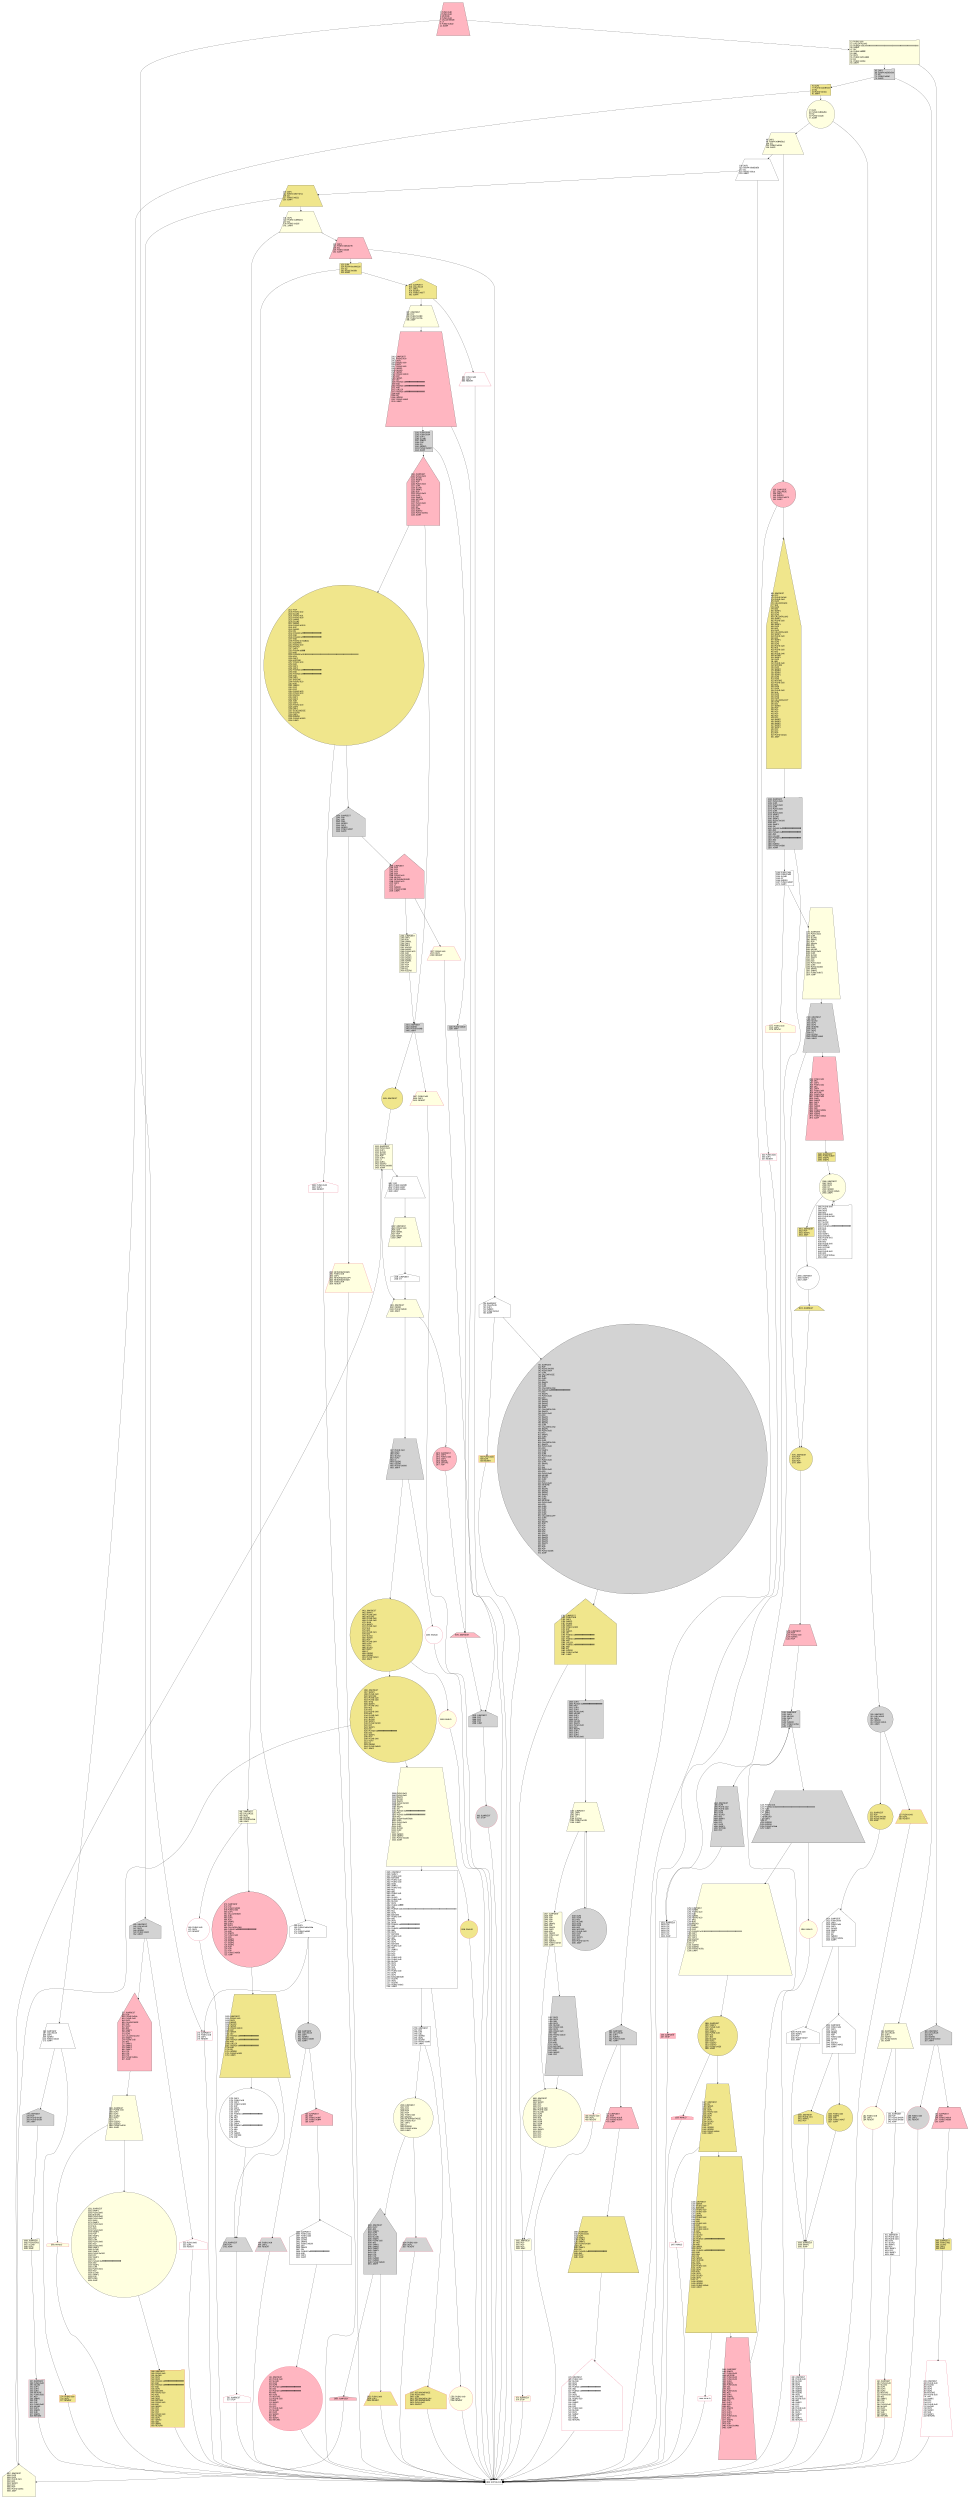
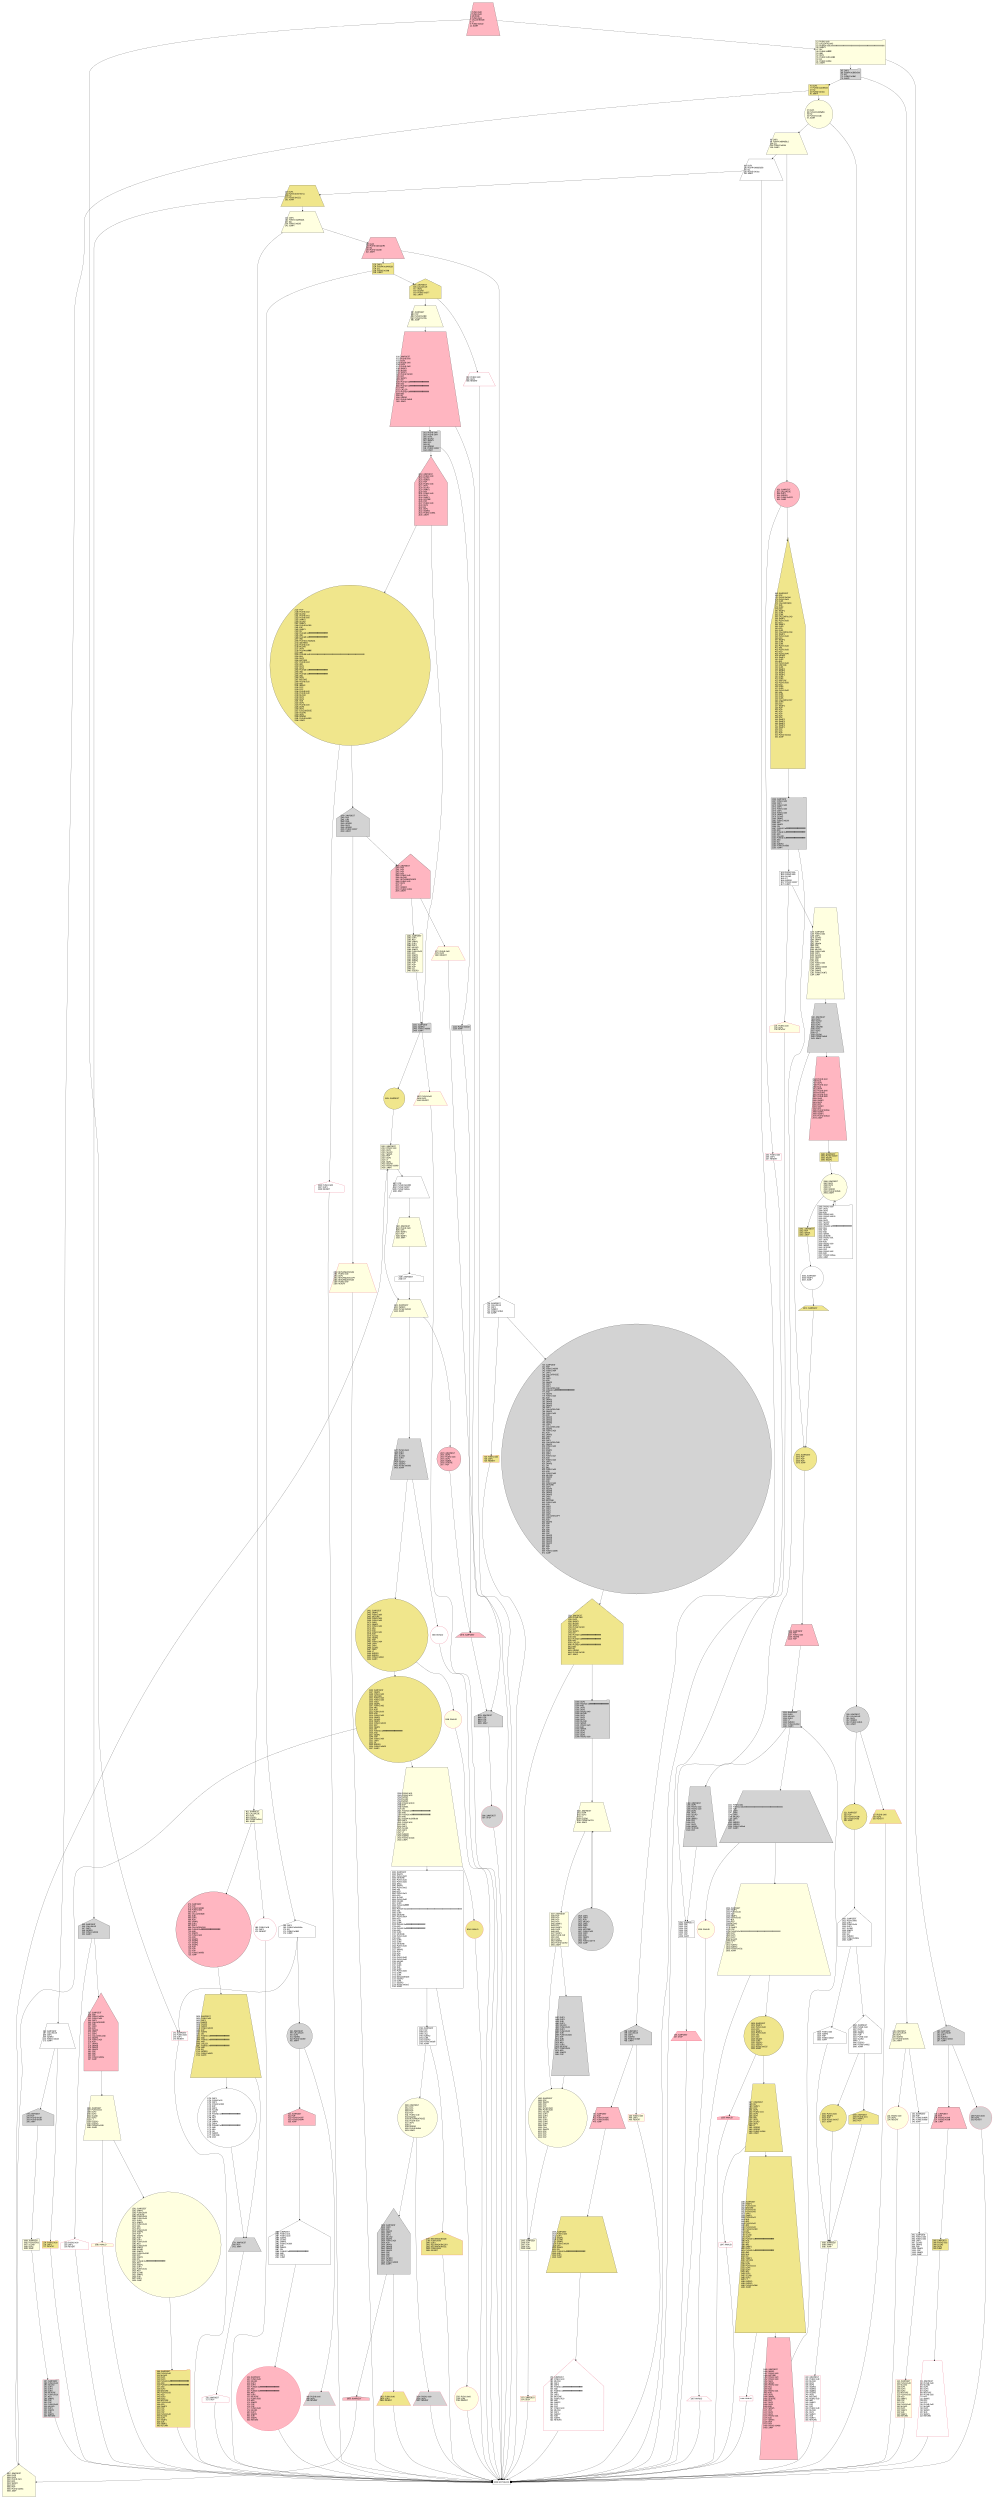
node "456: JUMPDEST 457: STOP": shape folder -> trapezium
node "1307: INVALID": added
